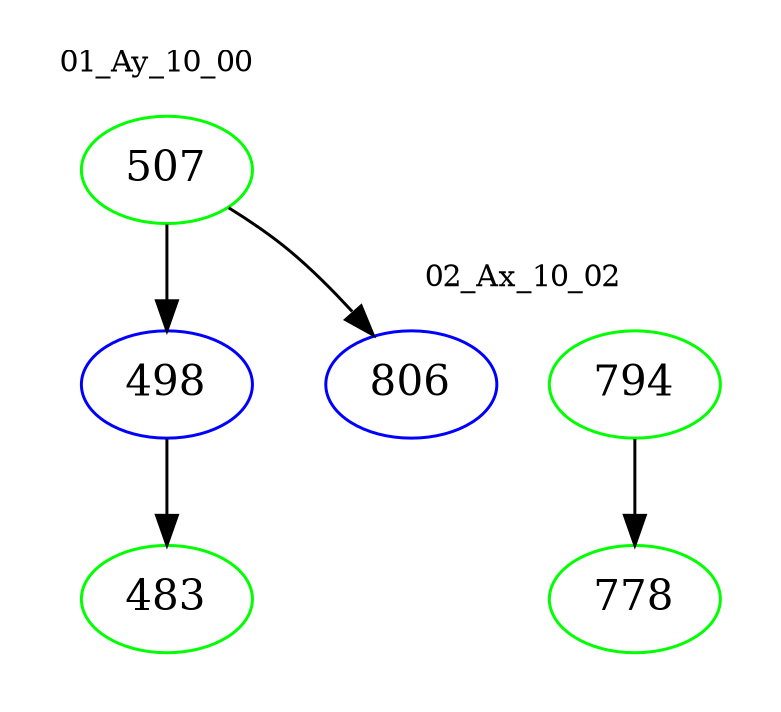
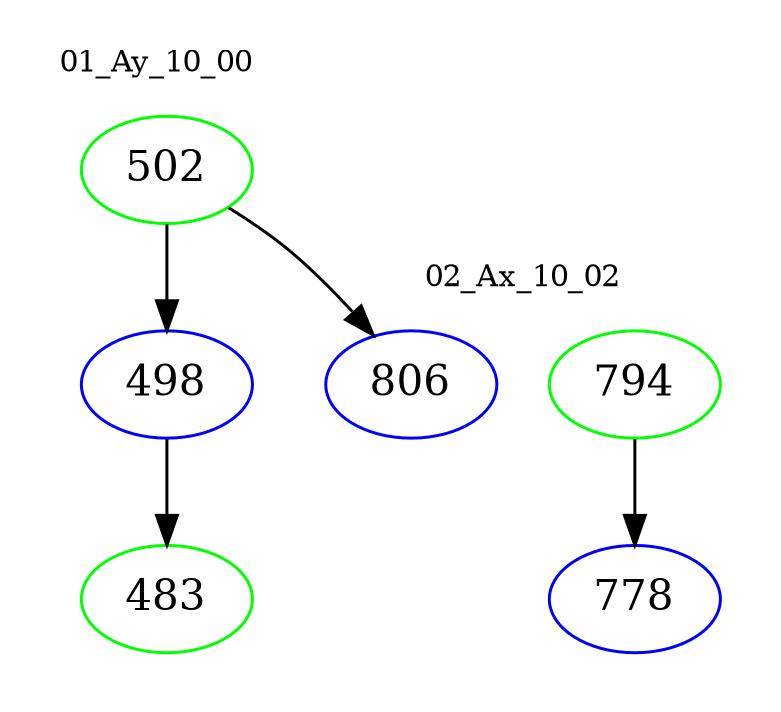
node "507": label "507" -> "502"
node "778": color green -> blue
